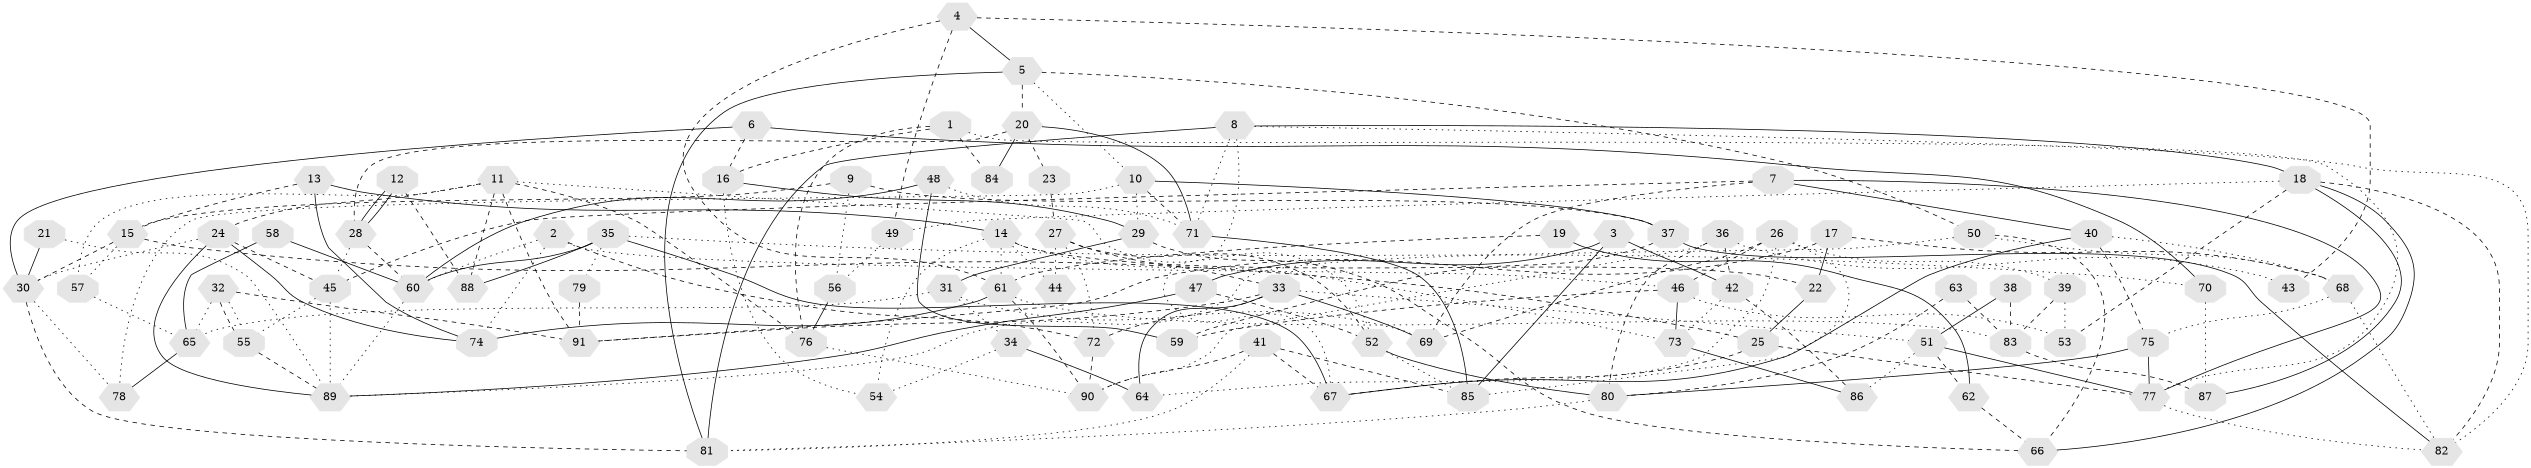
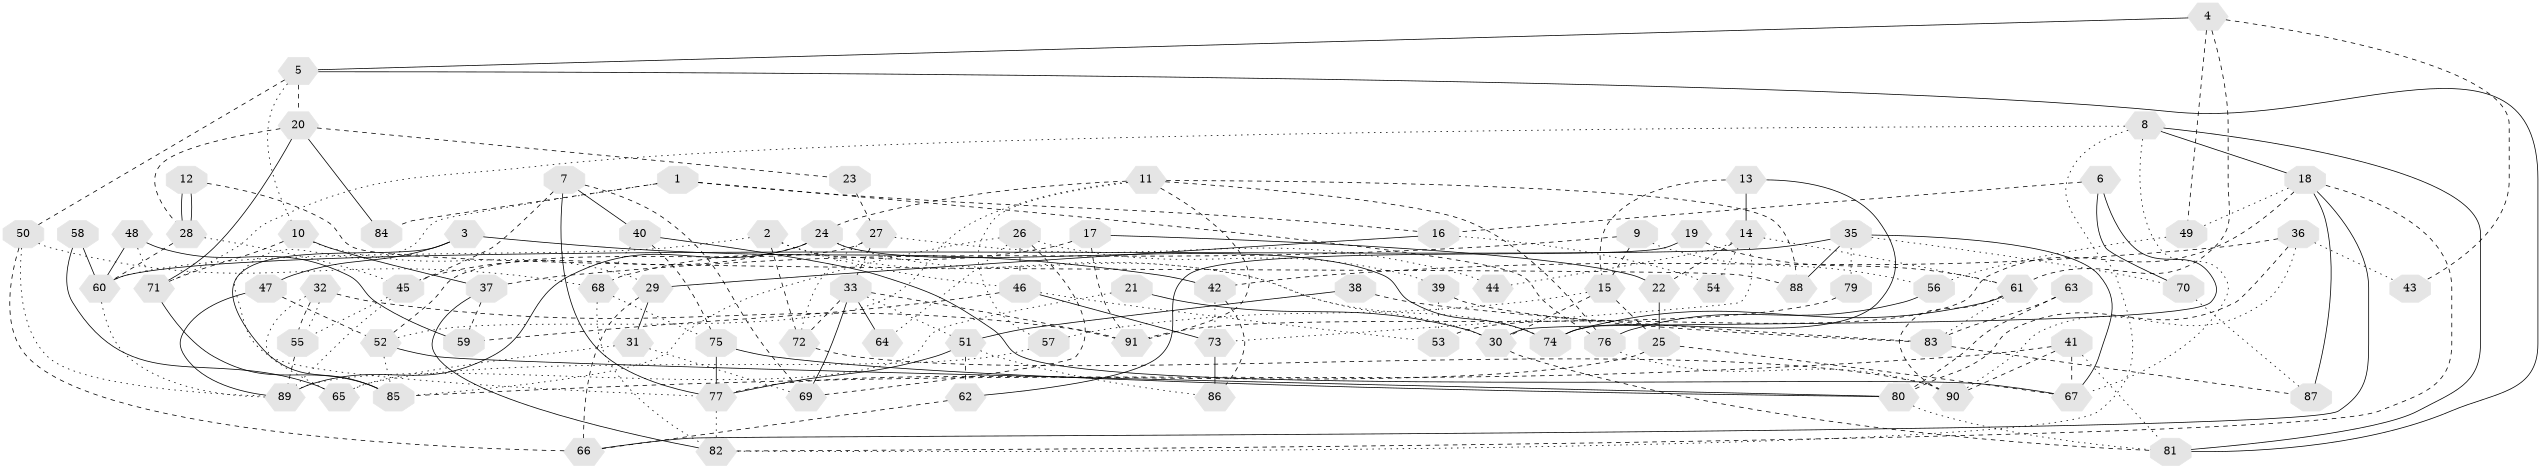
node "34": removed
node "78": removed
